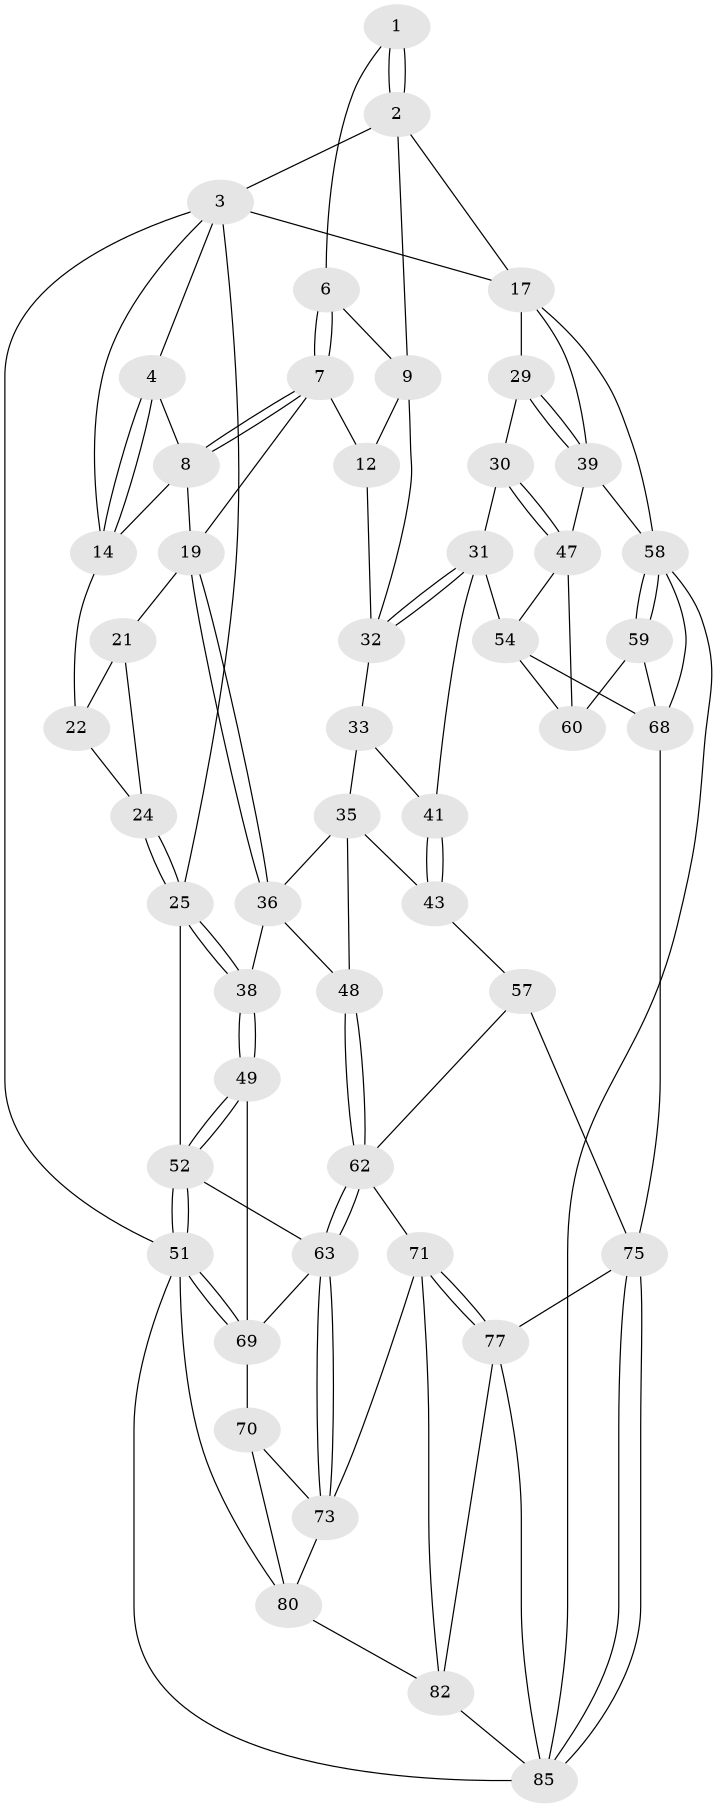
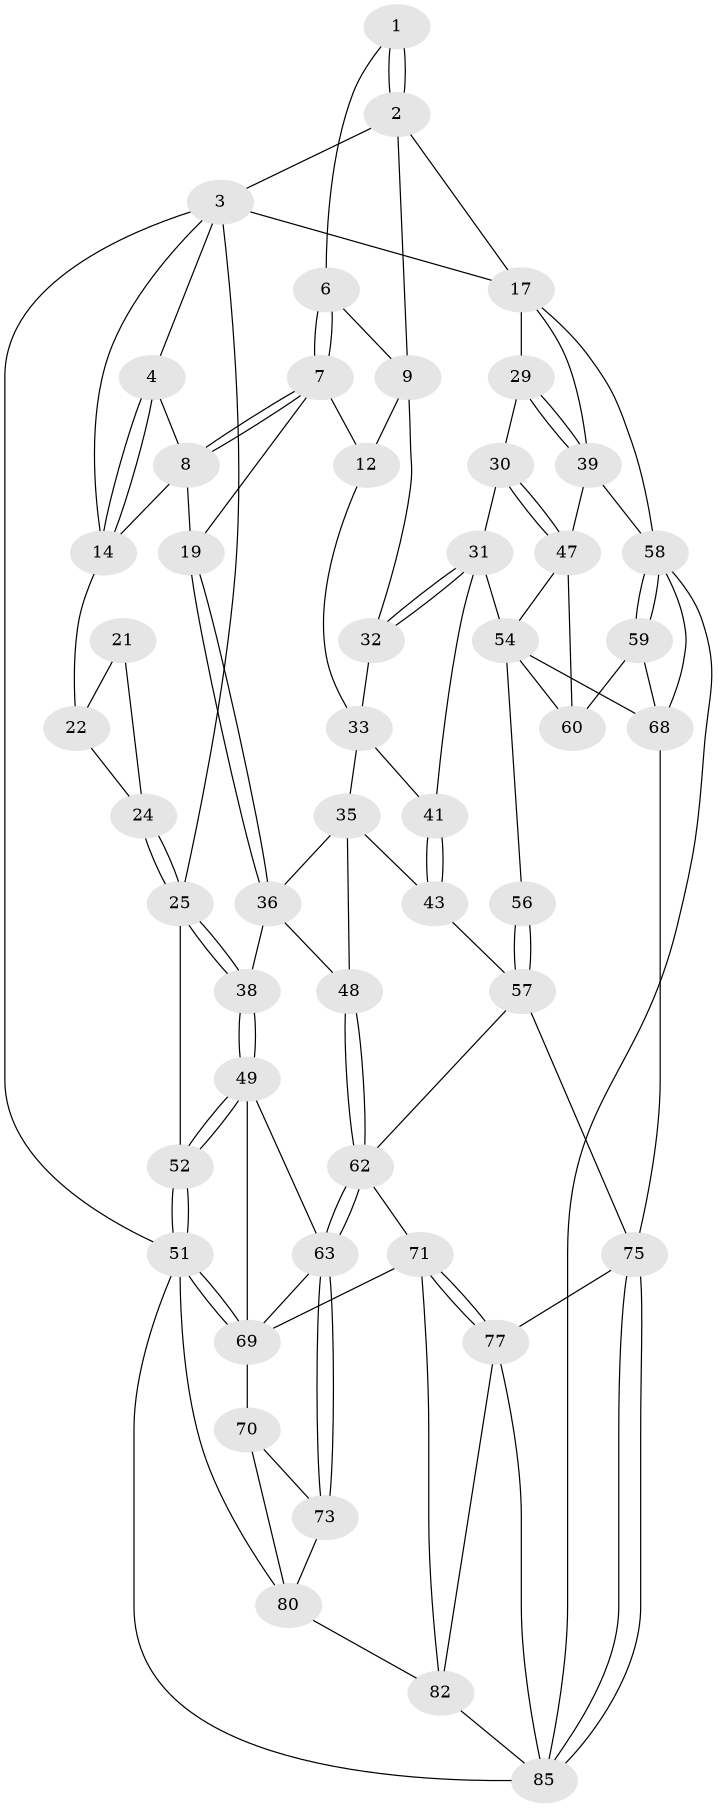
edge "12" -- "32": now "12" -- "33"
edge "19" -- "21": removed
node "56": added
edge "52" -- "63": now "49" -- "63"
edge "71" -- "73": now "71" -- "69"
